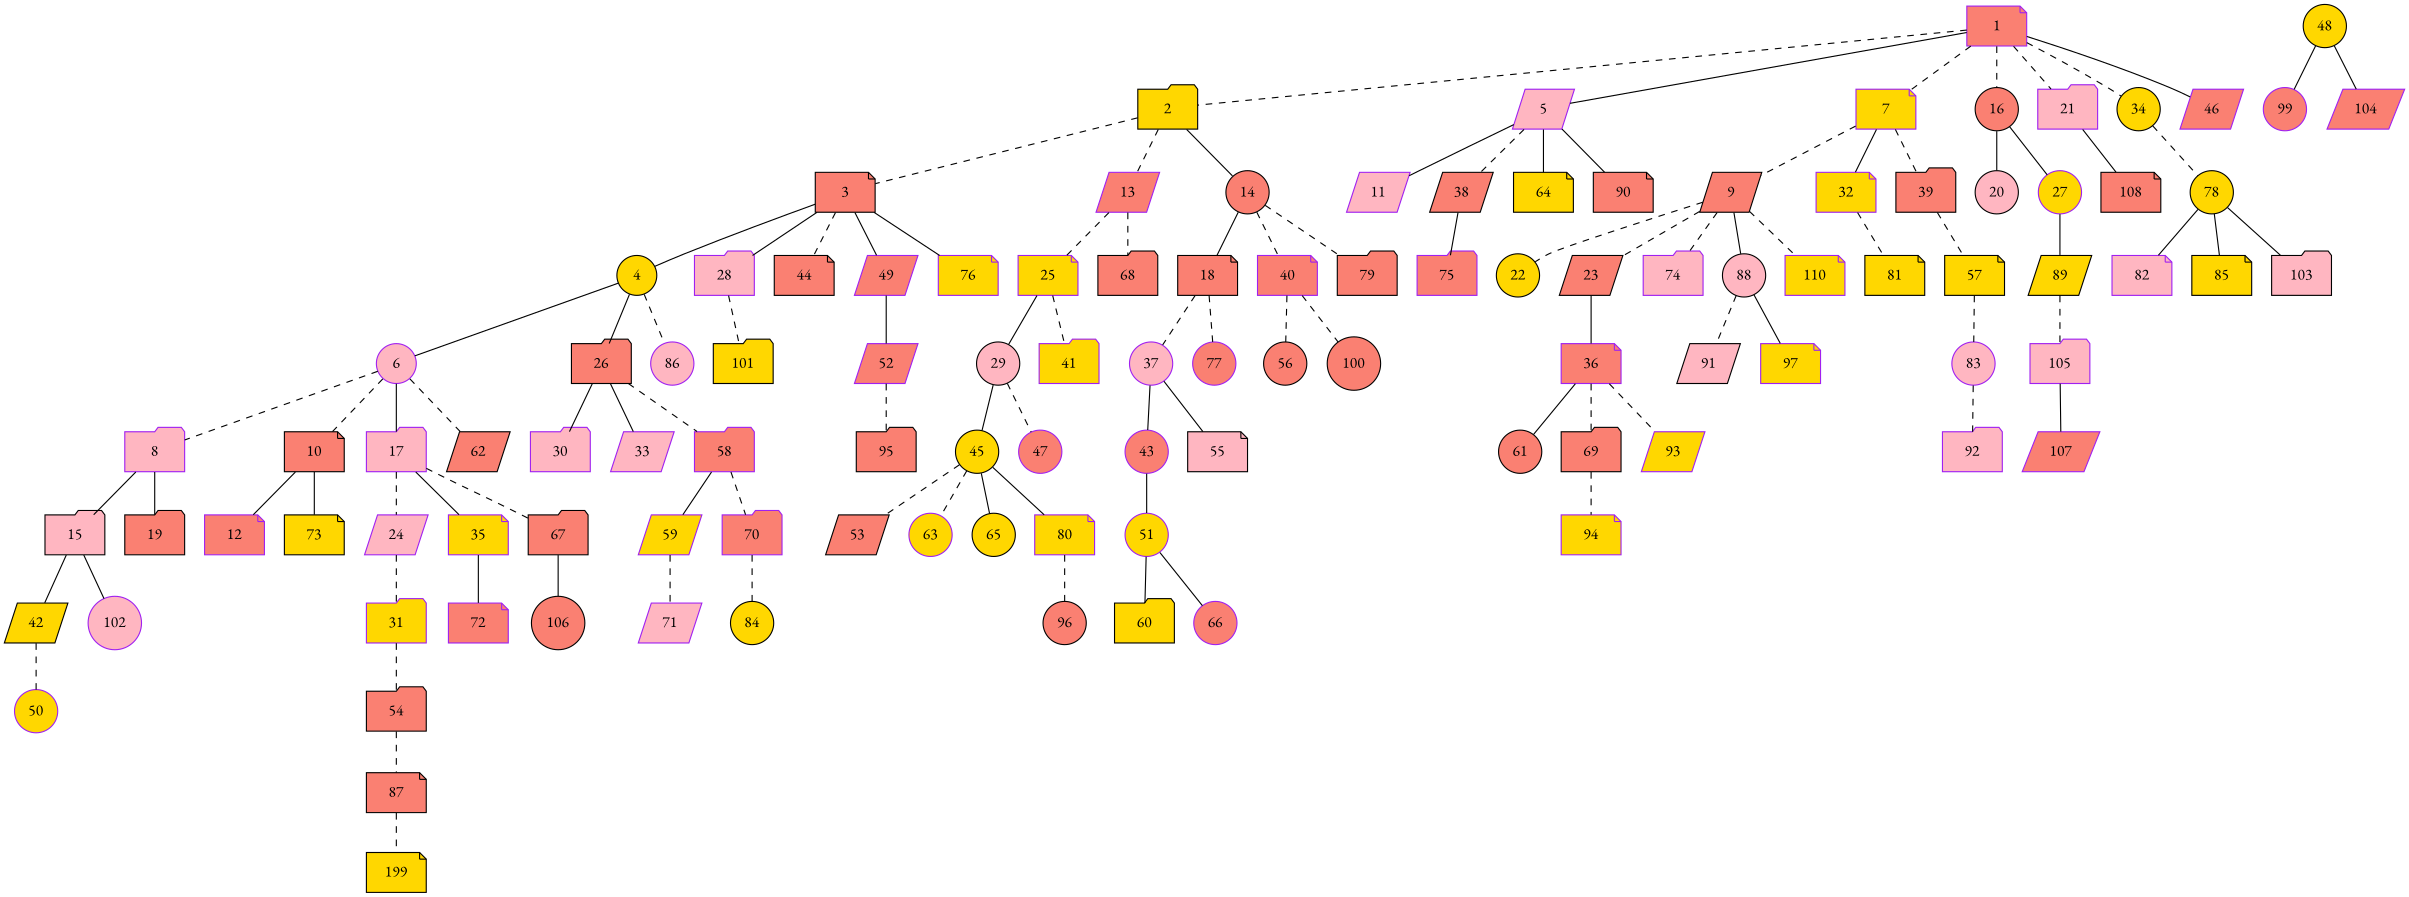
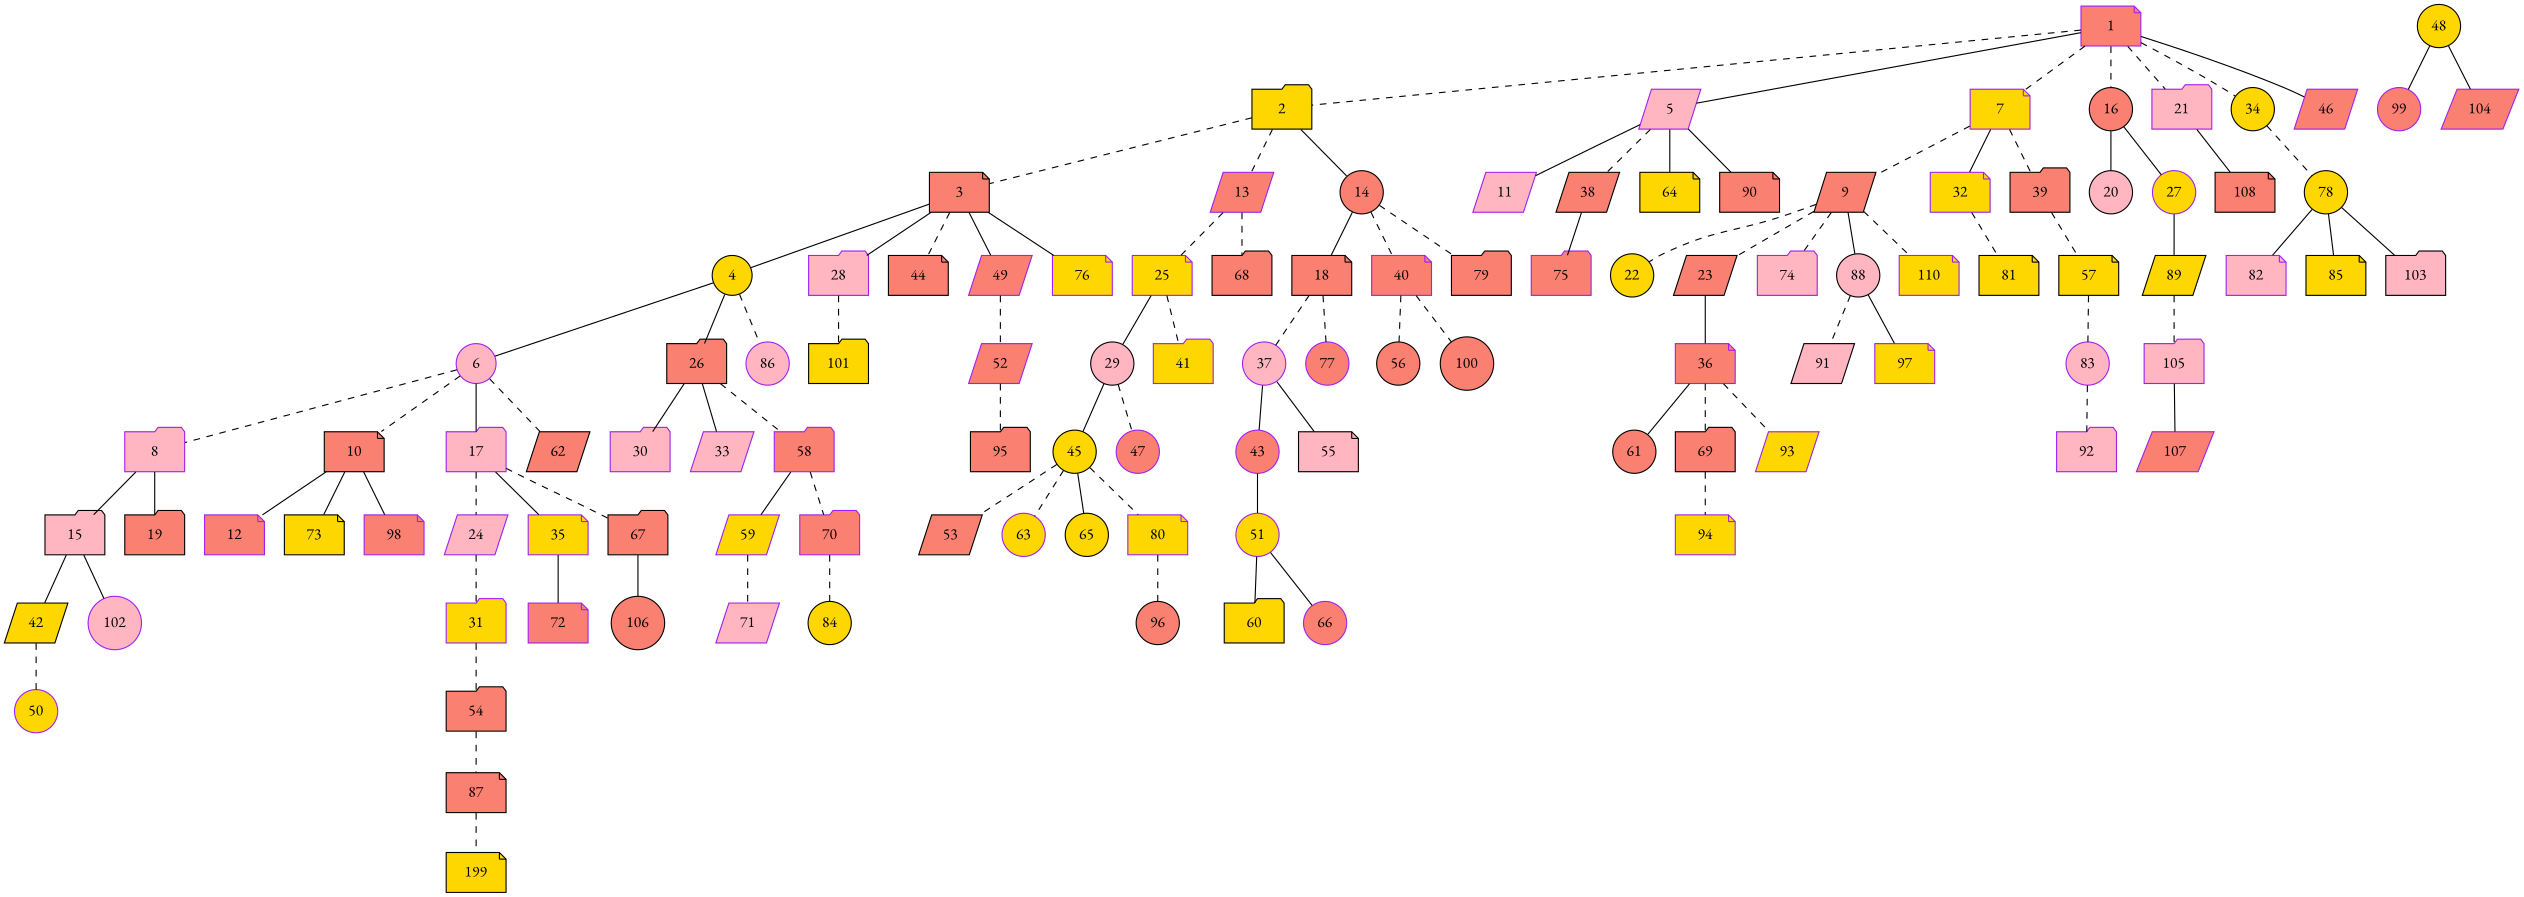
edge "49" -- "52": style solid -> dashed
edge "45" -- "80": style solid -> dashed
node "98": added
